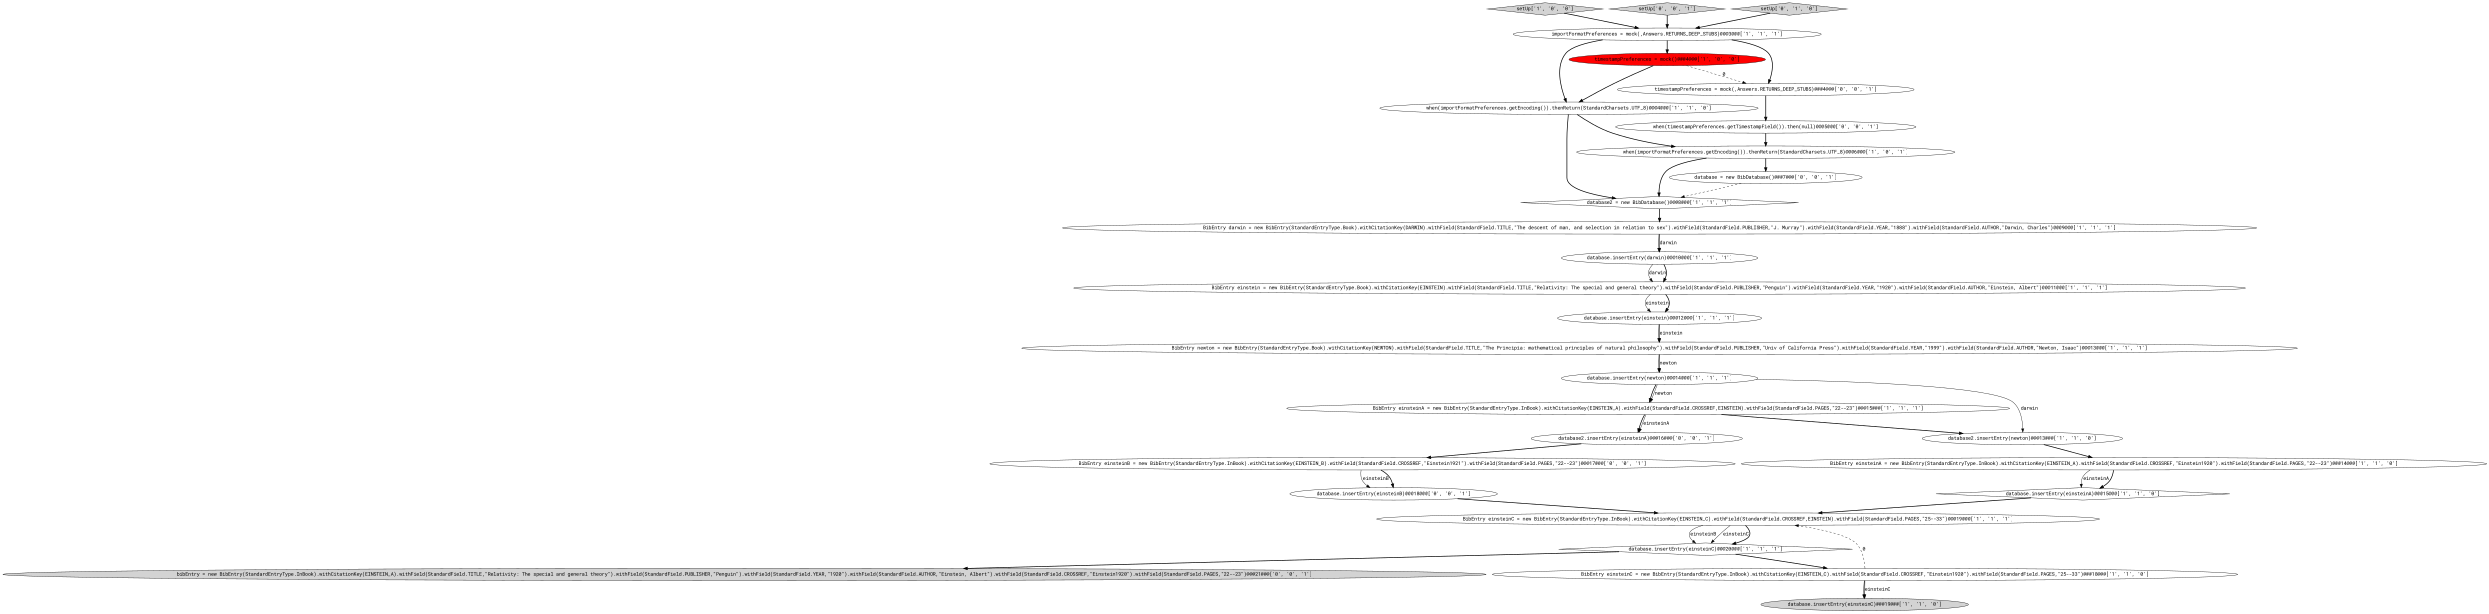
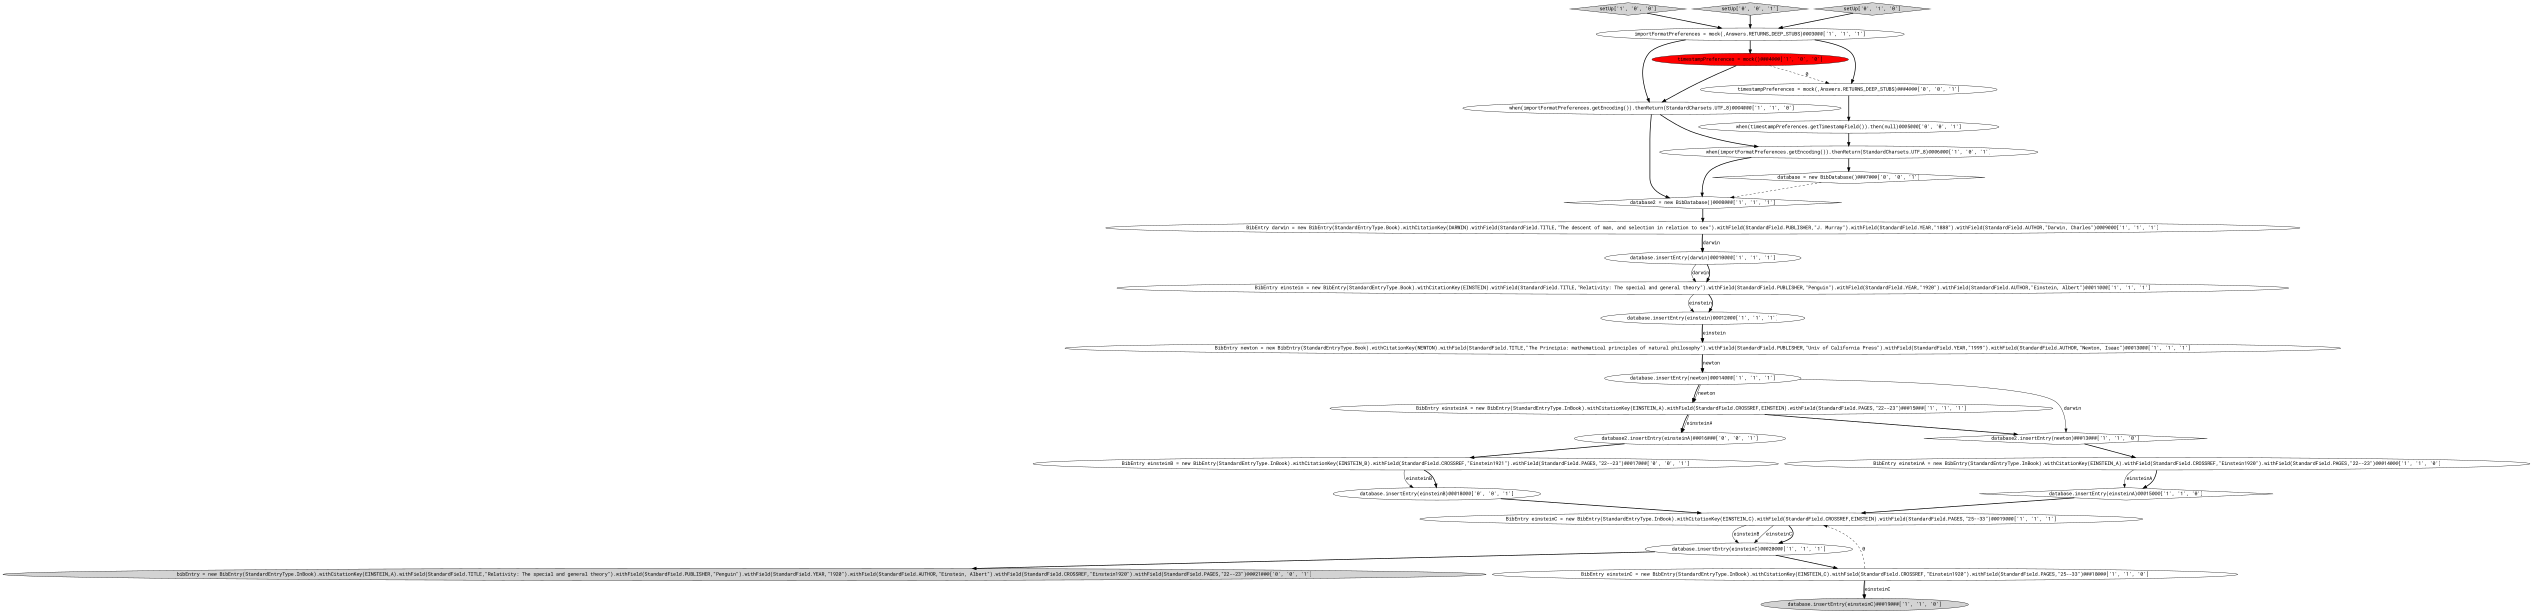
node "database = new BibDatabase()@@@7@@@['0', '0', '1']": shape ellipse -> diamond
node "database2.insertEntry(newton)@@@13@@@['1', '1', '0']": shape ellipse -> diamond
node "database.insertEntry(einsteinC)@@@20@@@['1', '1', '1']": shape diamond -> ellipse
